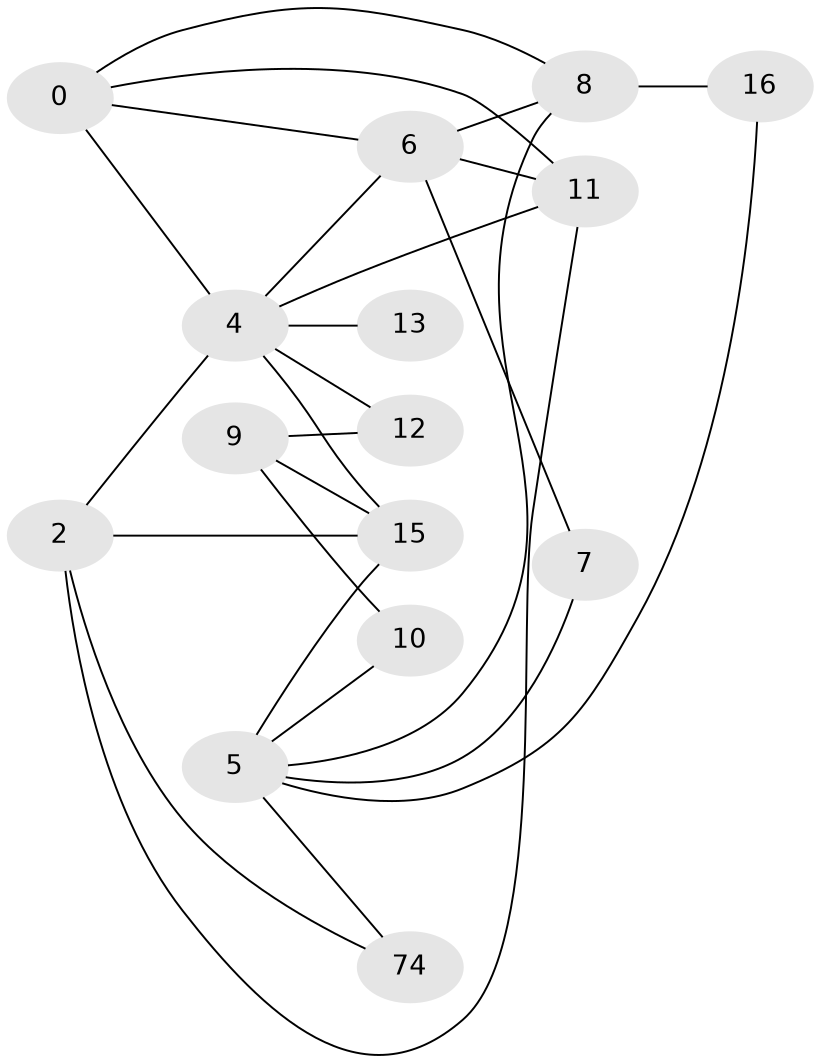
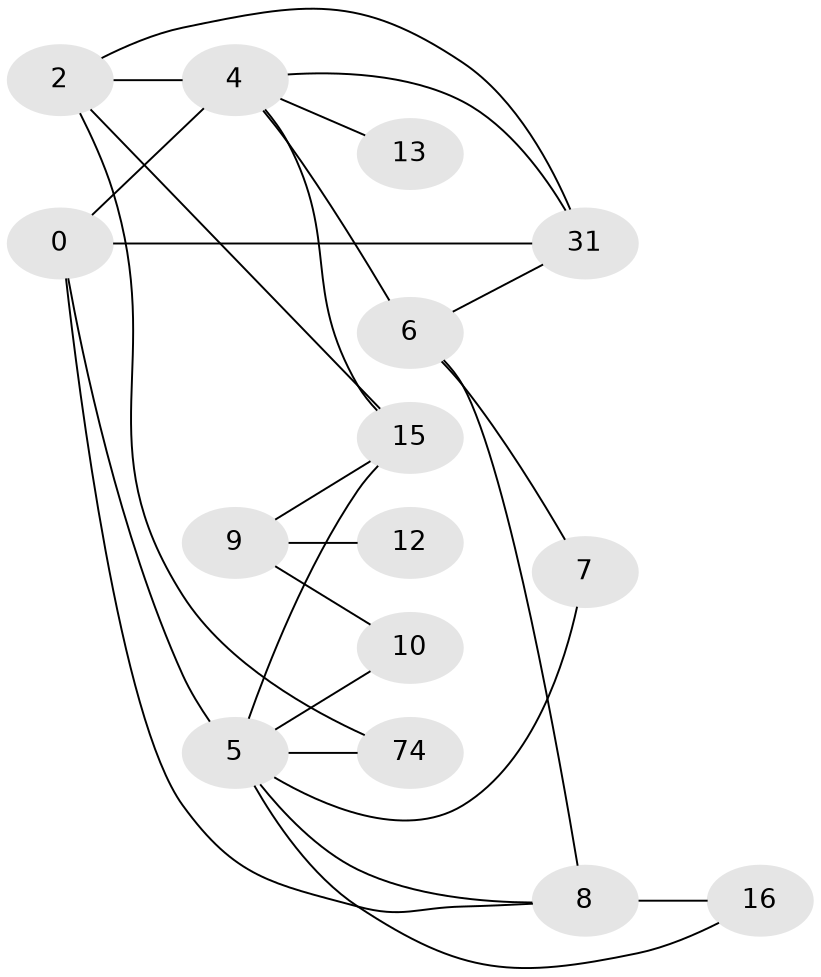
edge "0" -- "6": now "0" -- "5"
node "11": label "11" -> "31"
edge "4" -- "12": removed
